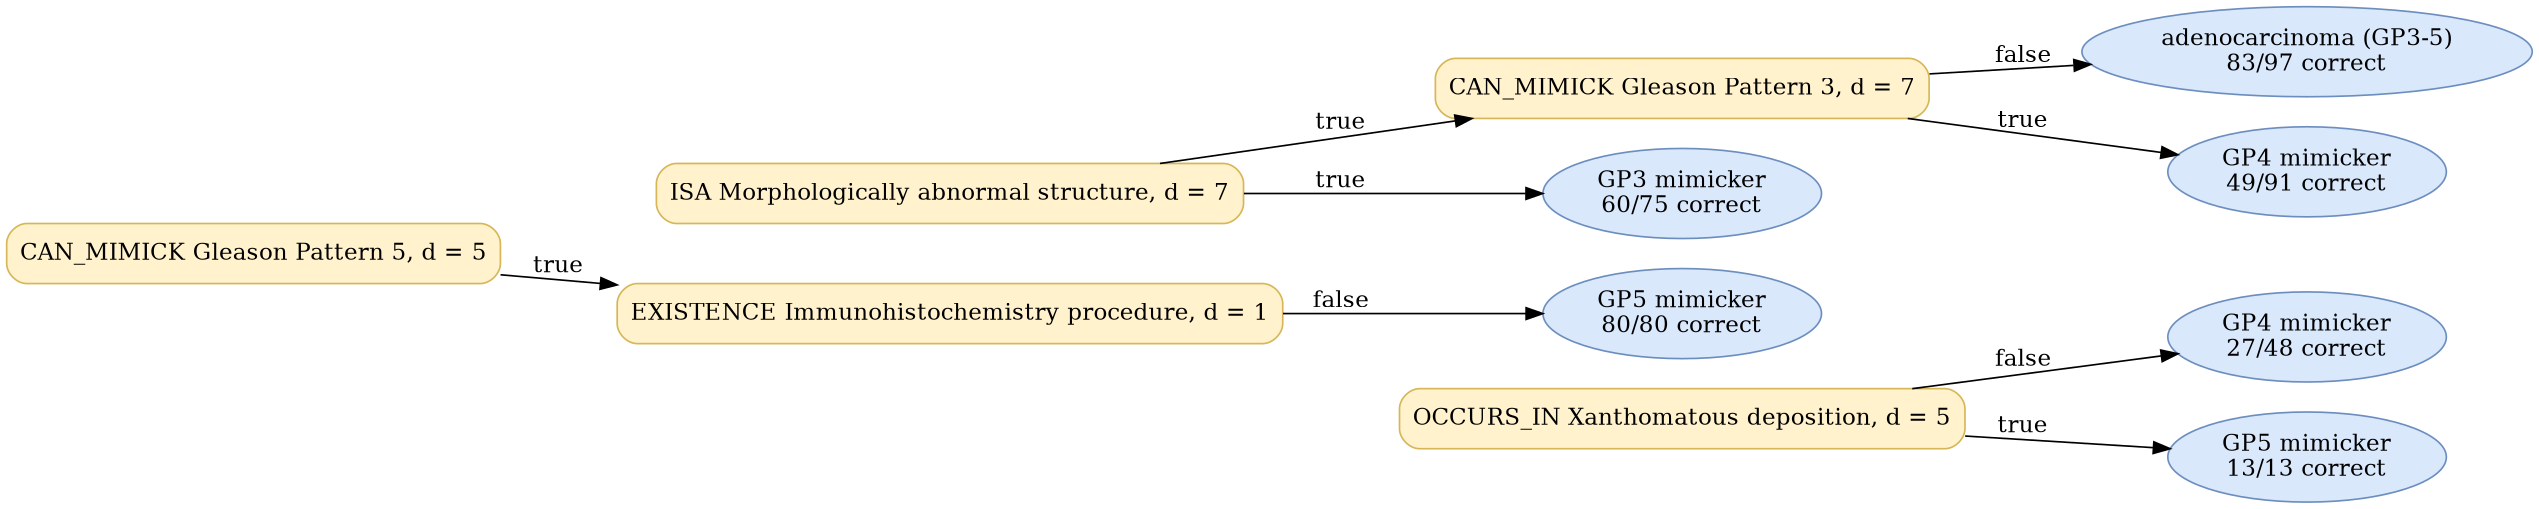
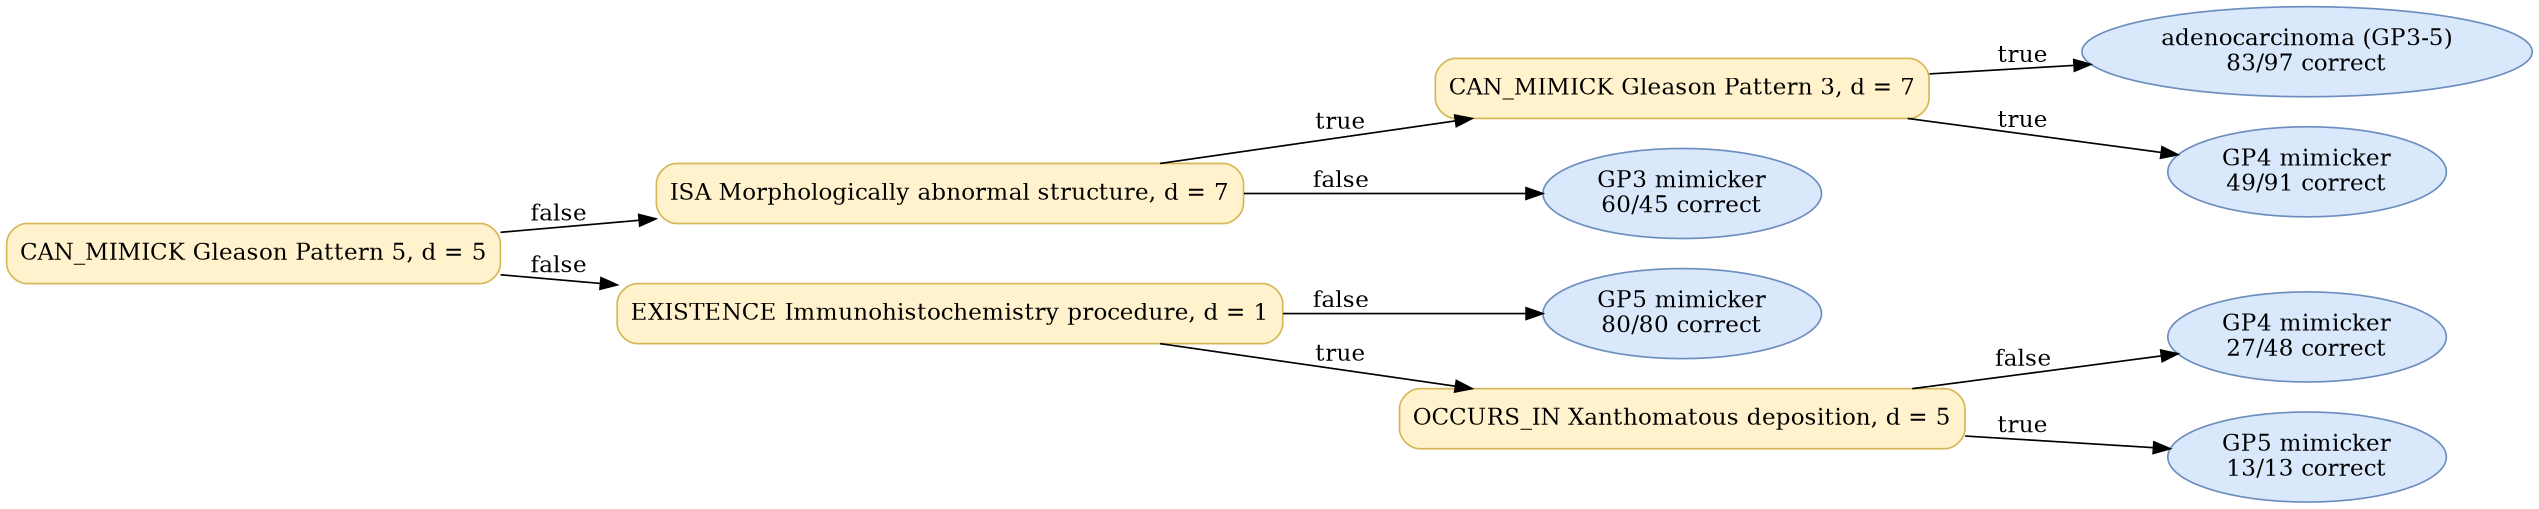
edge "CAN_MIMICK Gleason Pattern 3, d = 7" -> "adenocarcinoma (GP3-5)": label "false" -> "true"
edge "ISA Morphologically abnormal structure, d = 7" -> "GP3 mimicker": label "true" -> "false"
node "GP3 mimicker": text "60/75 correct" -> "60/45 correct"
edge "CAN_MIMICK Gleason Pattern 5, d = 5" -> "ISA Morphologically abnormal structure, d = 7": added, label "false"
edge "CAN_MIMICK Gleason Pattern 5, d = 5" -> "EXISTENCE Immunohistochemistry procedure, d = 1": label "true" -> "false"
edge "EXISTENCE Immunohistochemistry procedure, d = 1" -> "OCCURS_IN Xanthomatous deposition, d = 5": added, label "true"
